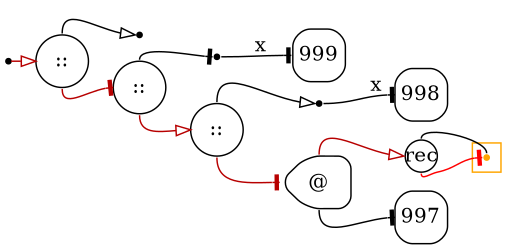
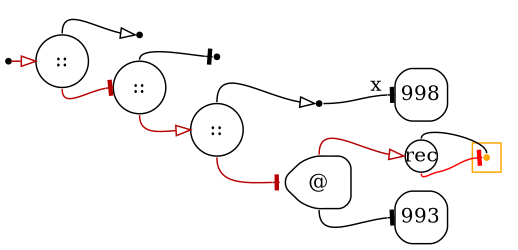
node "999": removed
node "997": label "997" -> "993"
